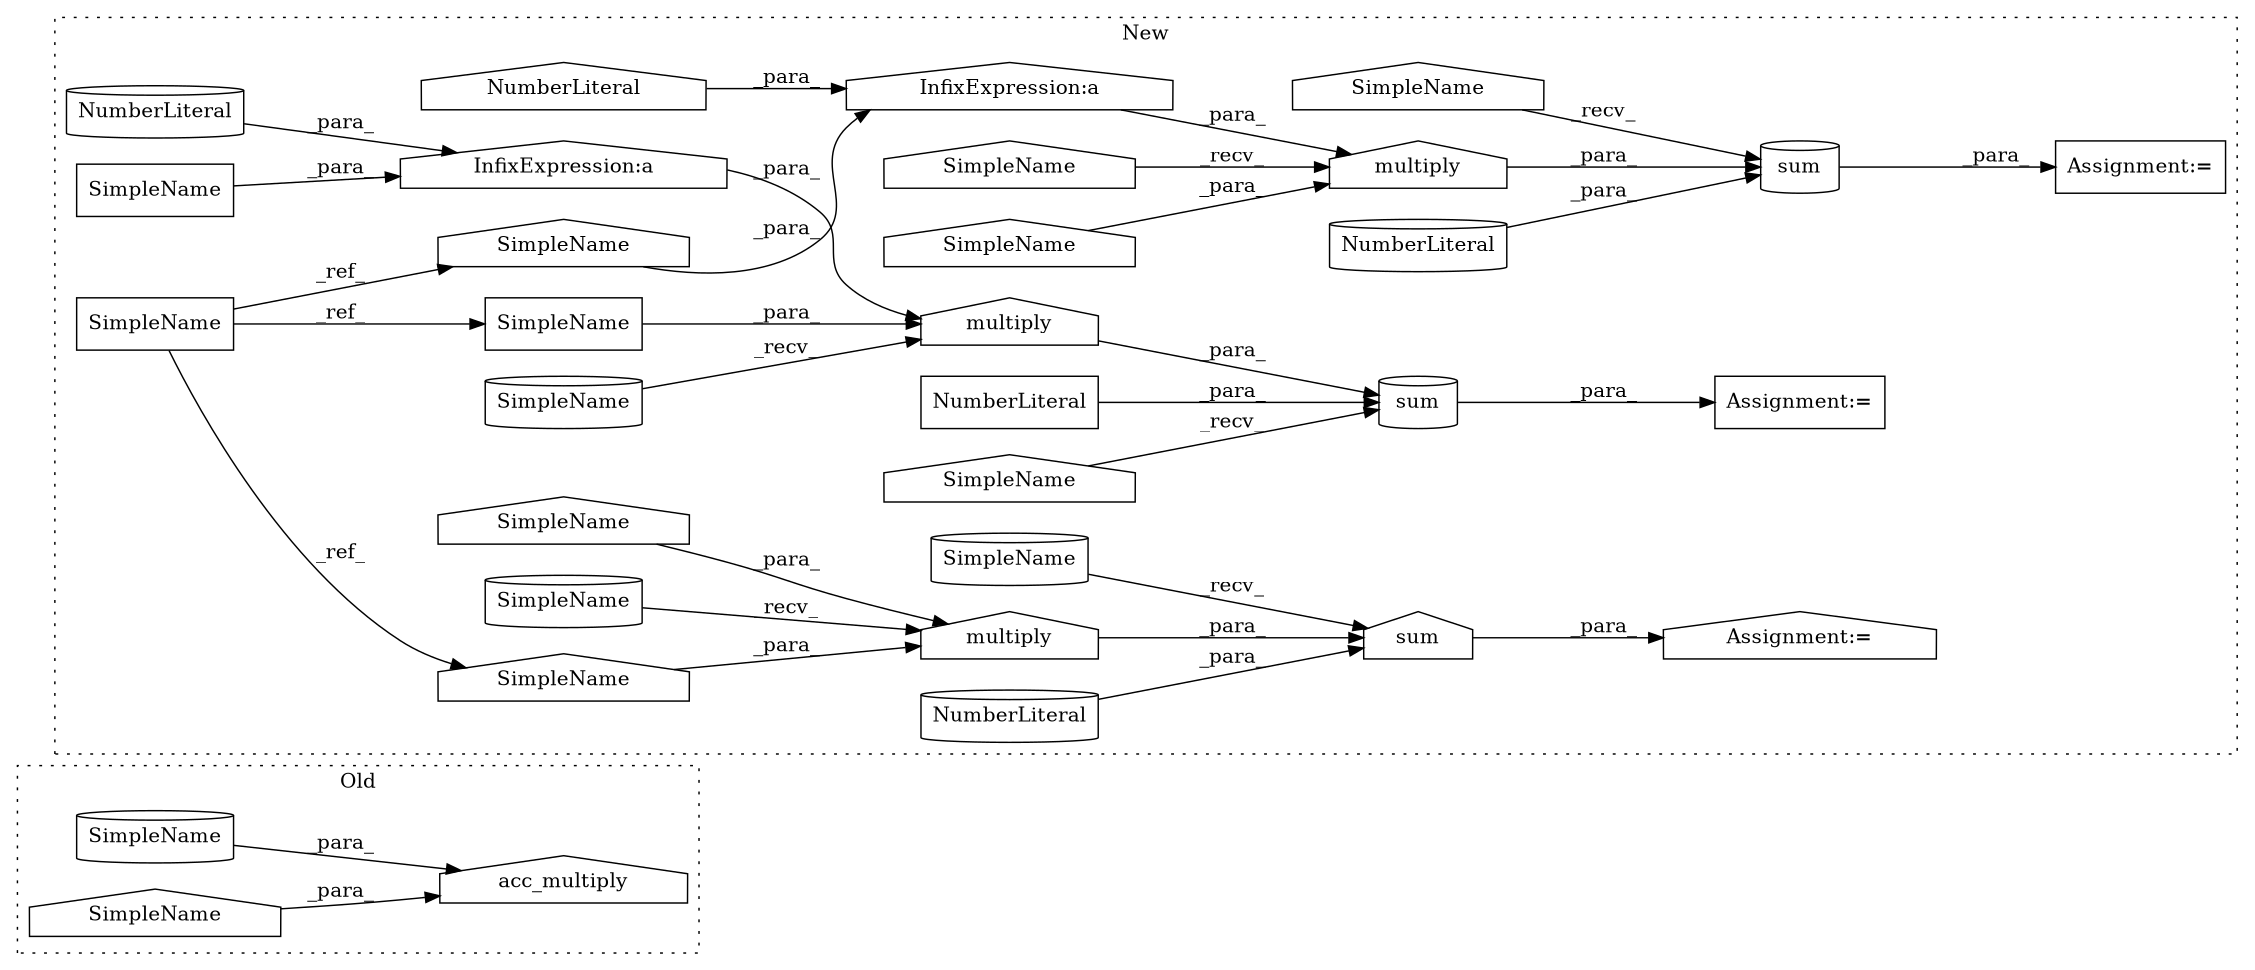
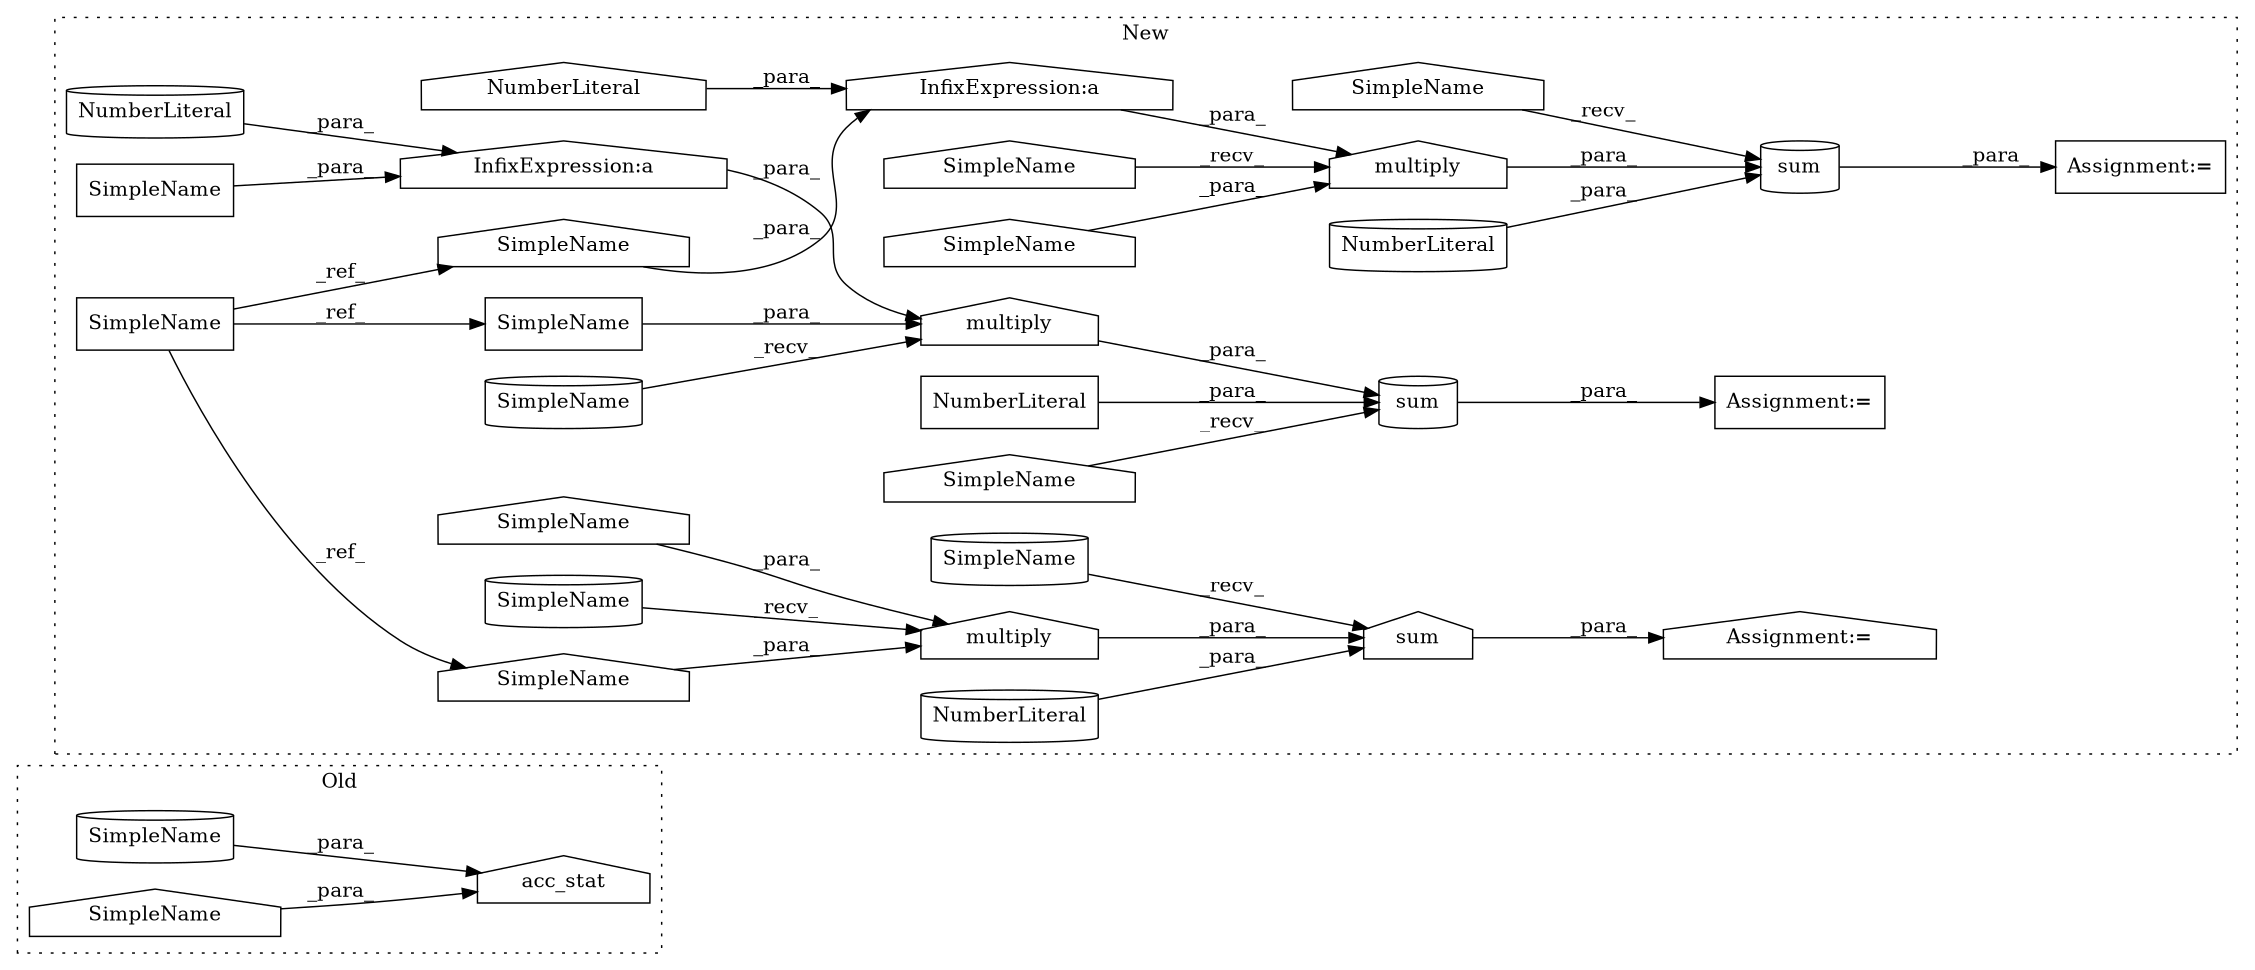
node "acc_multiply": label "acc_multiply" -> "acc_stat"
